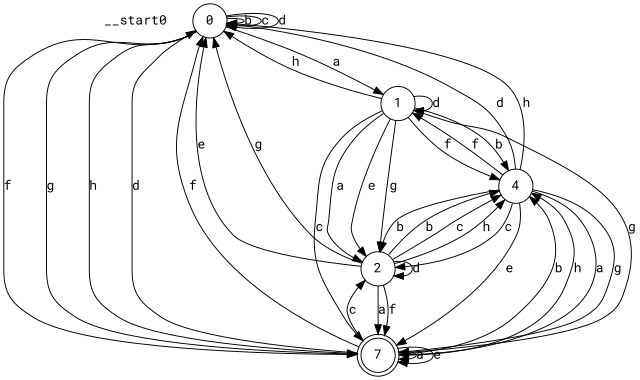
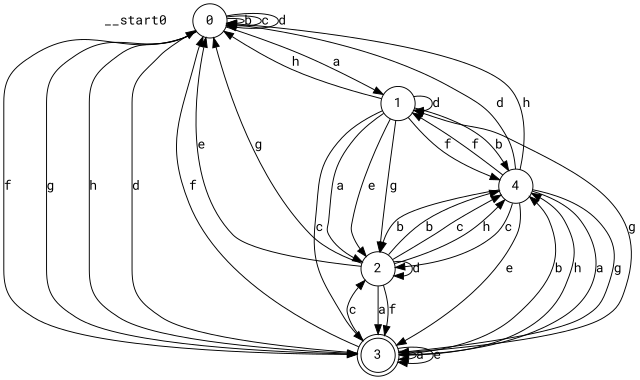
node "7": label "7" -> "3"
